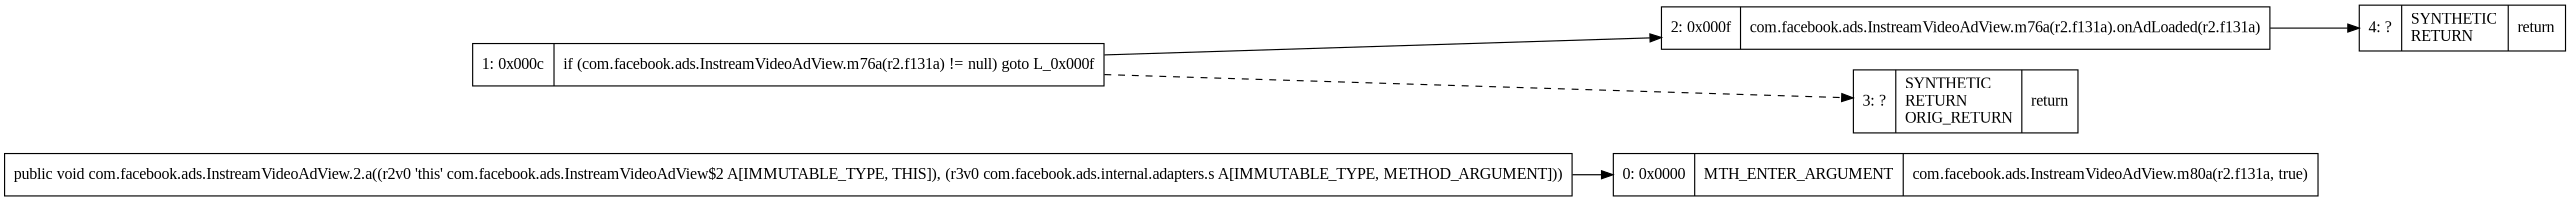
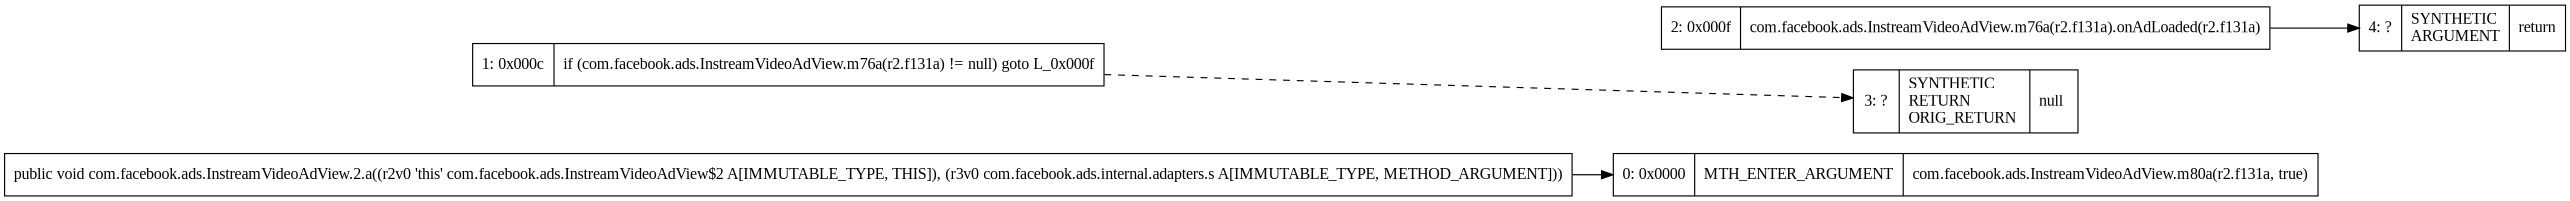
node "4: ?": text "RETURN" -> "ARGUMENT"
edge "1: 0x000c" -> "2: 0x000f": removed
node "3: ?": text "return" -> "null"
